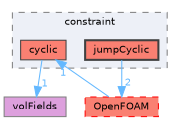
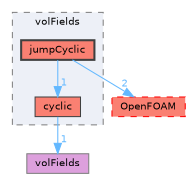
cluster "constraint": label "constraint" -> "volFields"
edge "OpenFOAM" -> "cyclic": now "jumpCyclic" -> "cyclic"
